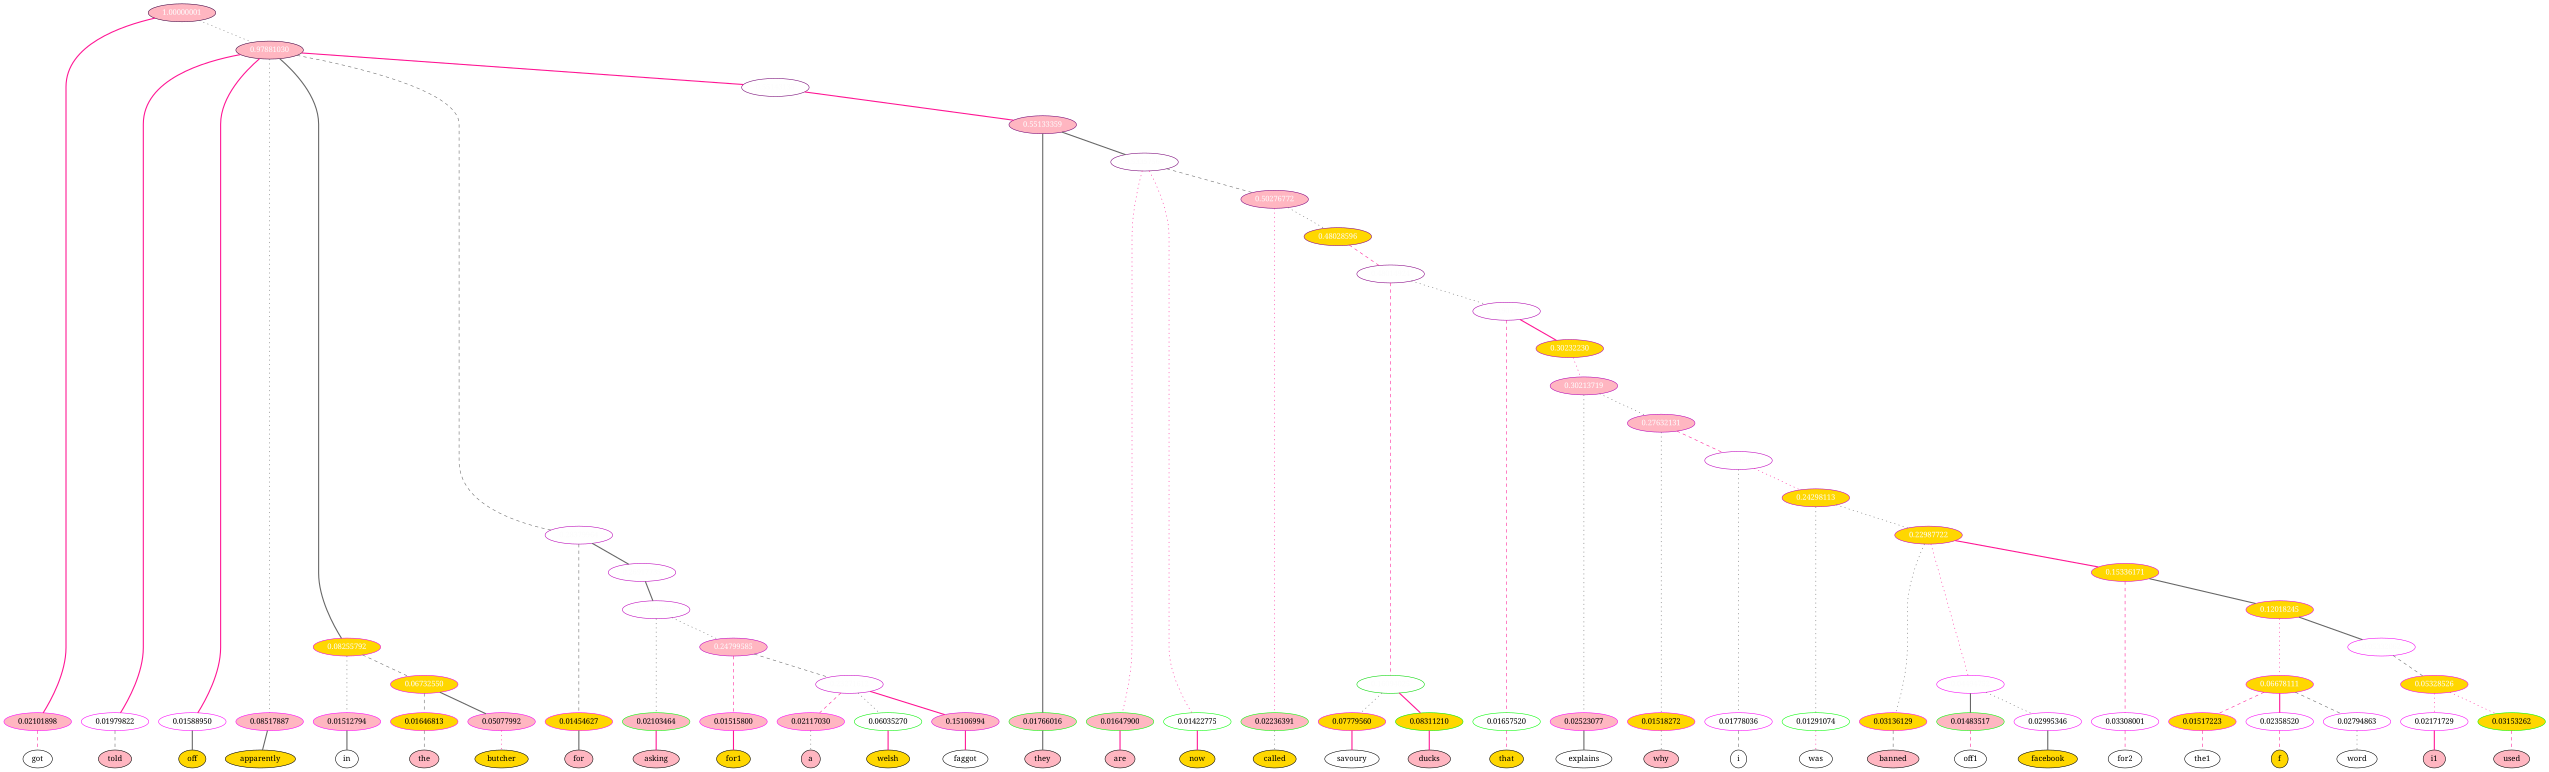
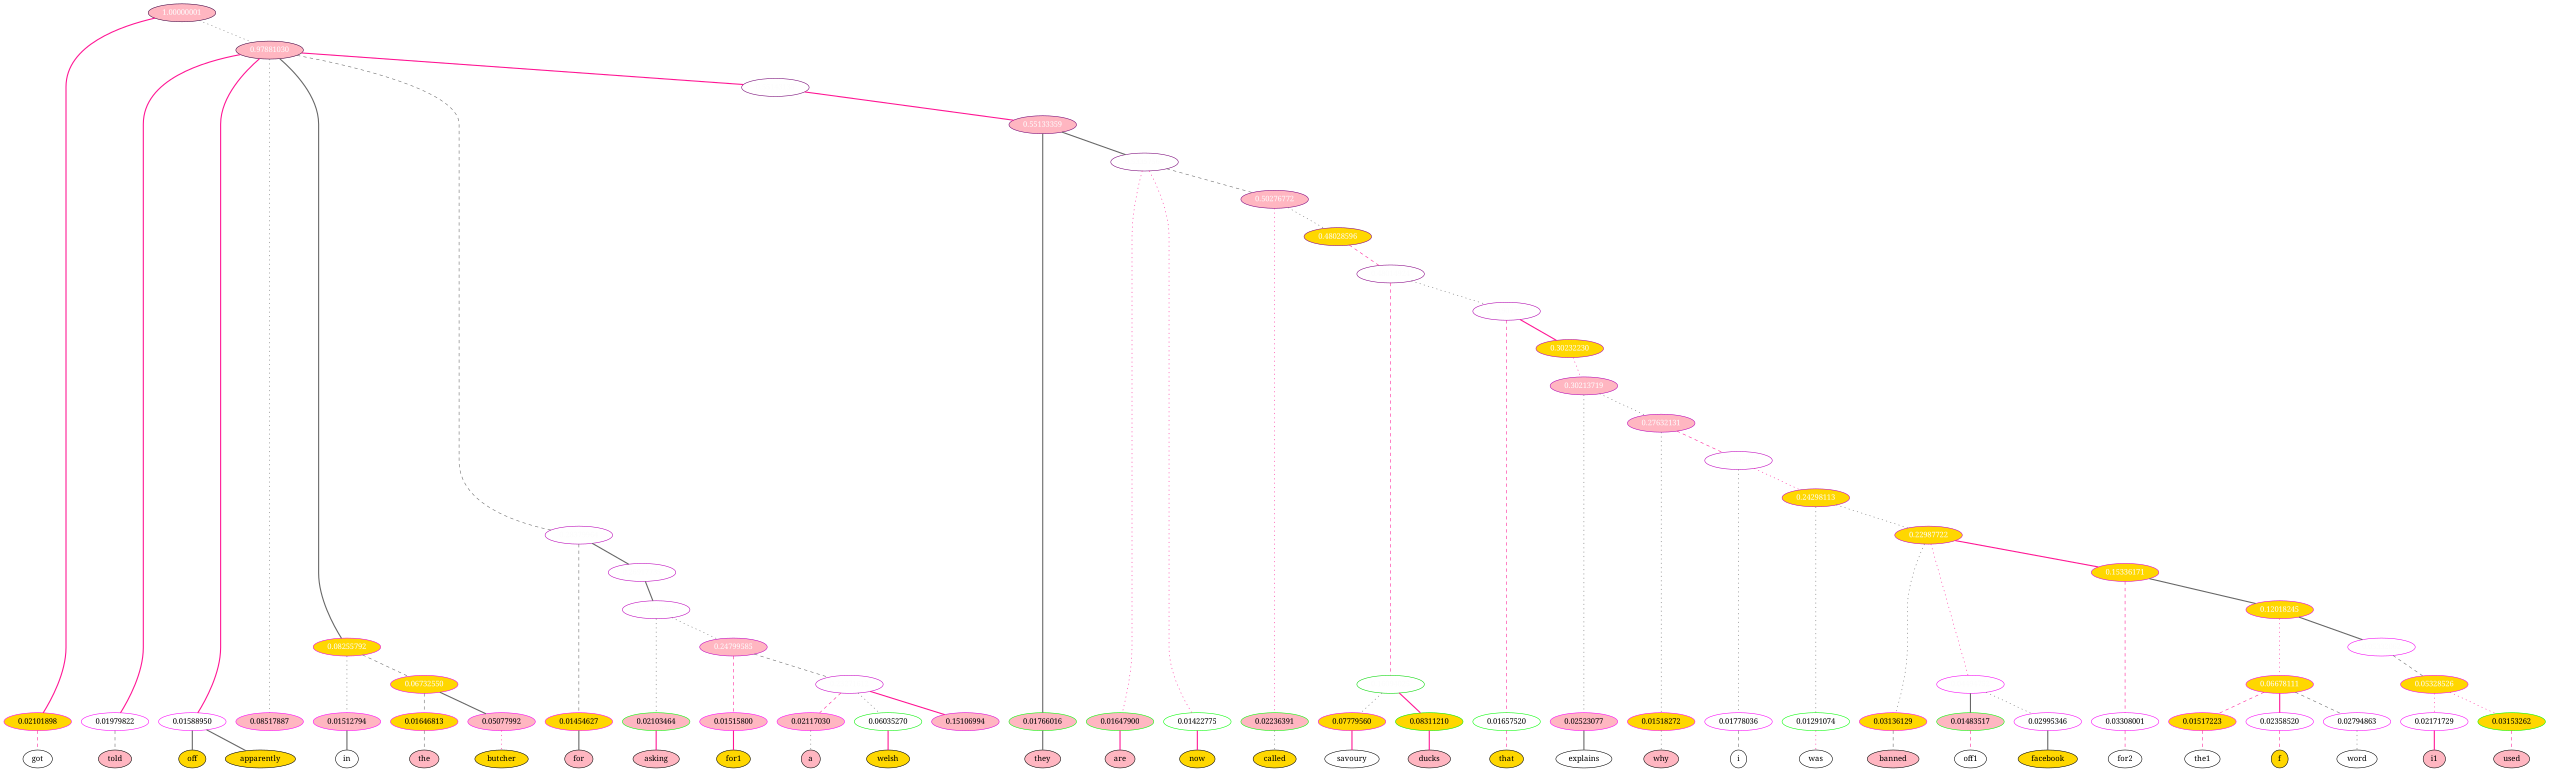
node "0.02101898": fillcolor lightpink -> gold
edge "0.08517887" -- "apparently": now "0.01588950" -- "apparently"
node "faggot": removed
